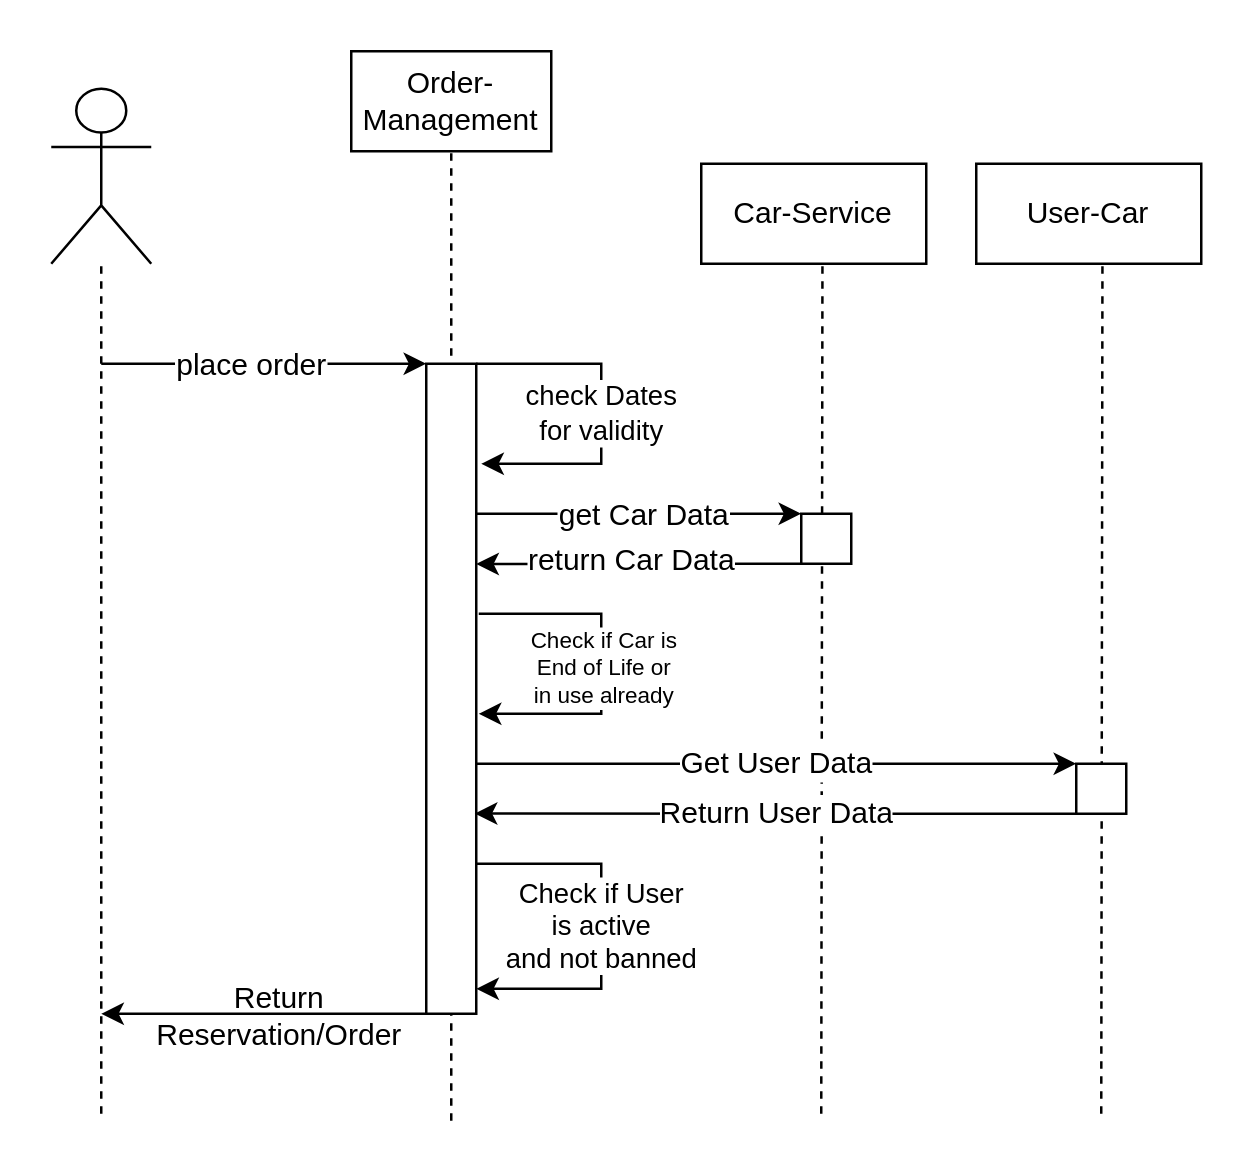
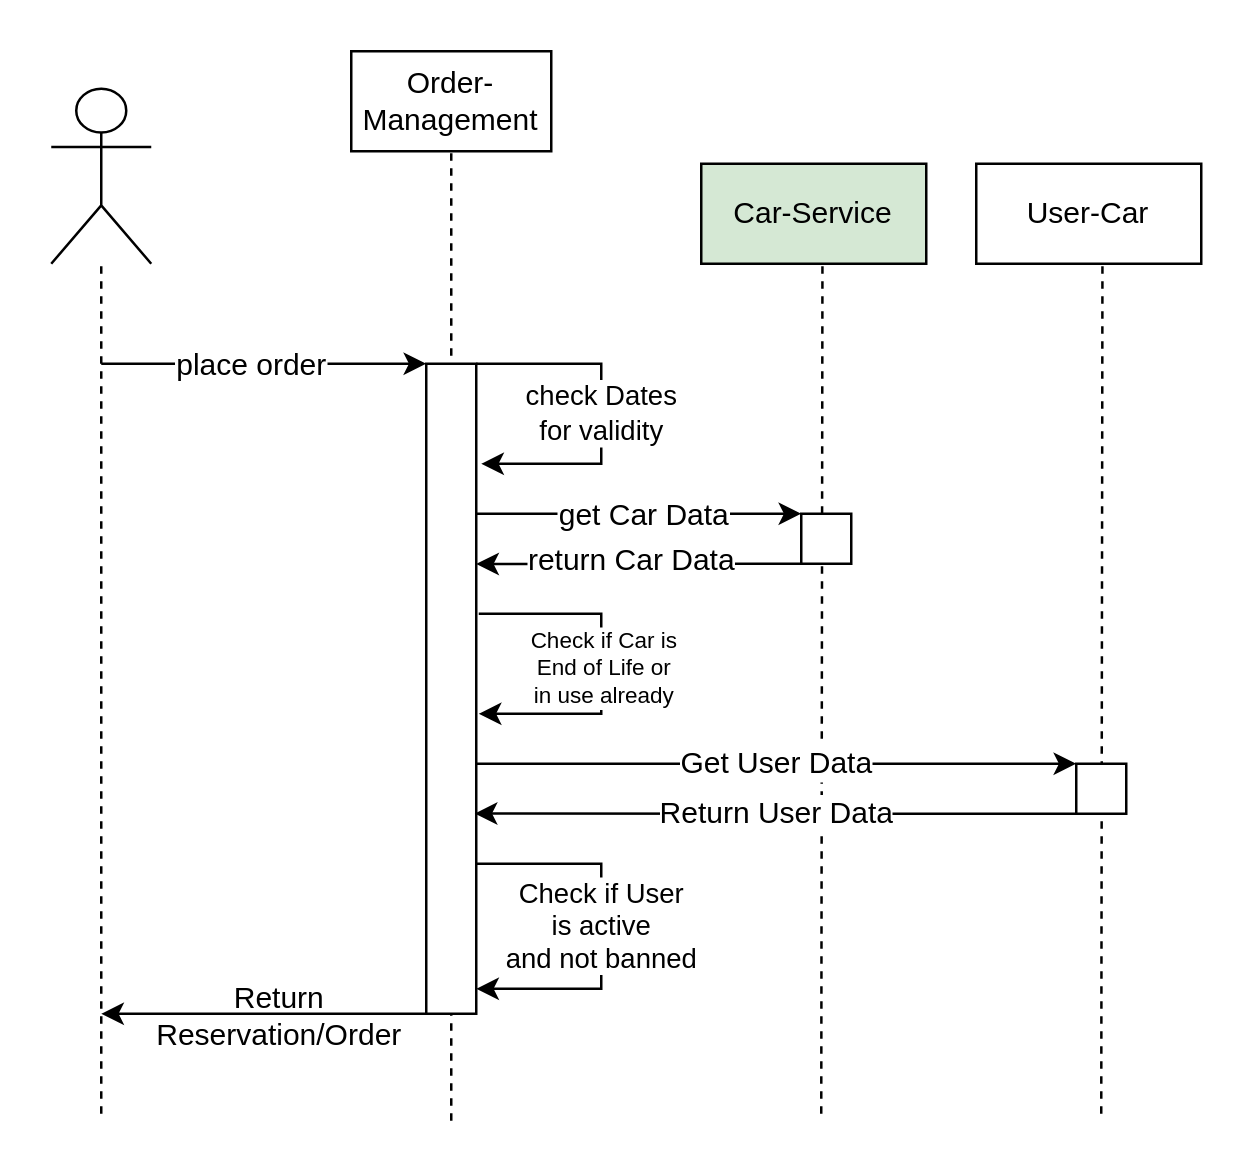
node "Car-Service": fillcolor #ffffff -> #d5e8d4
